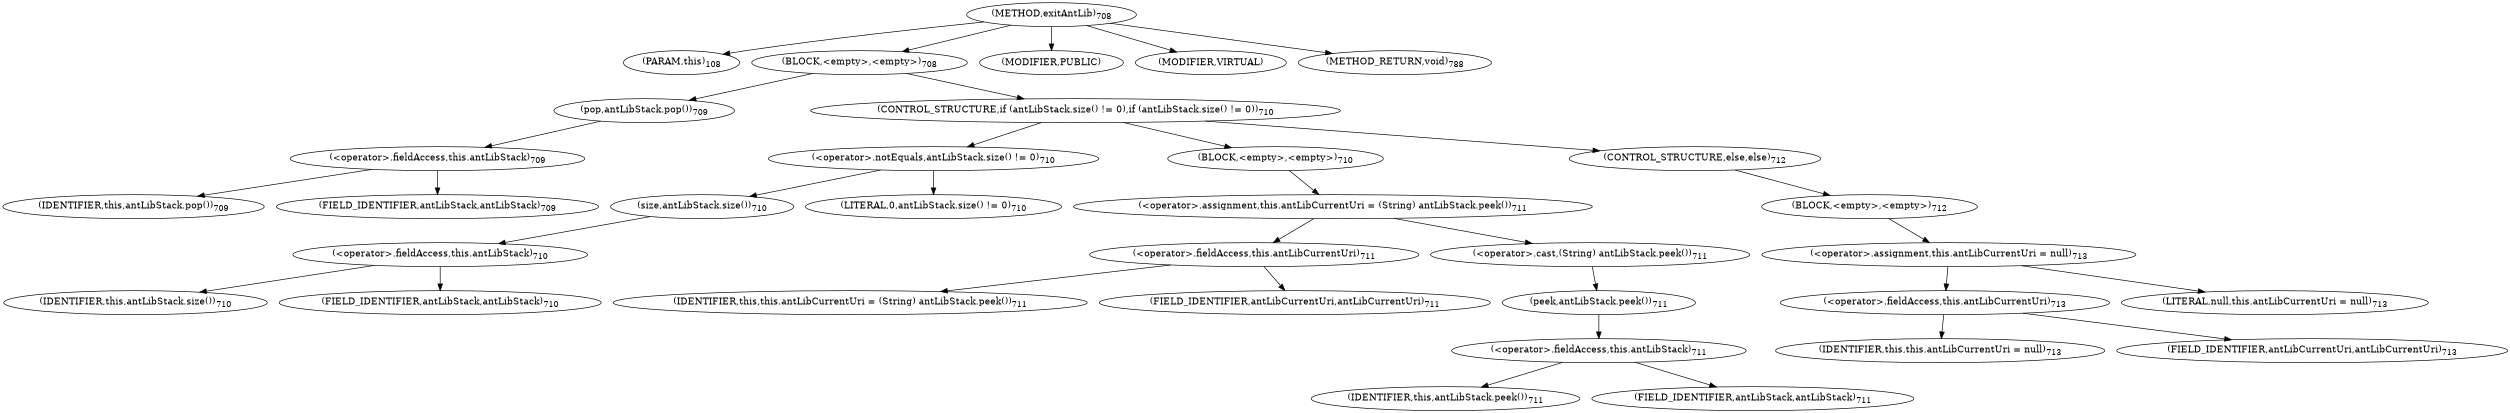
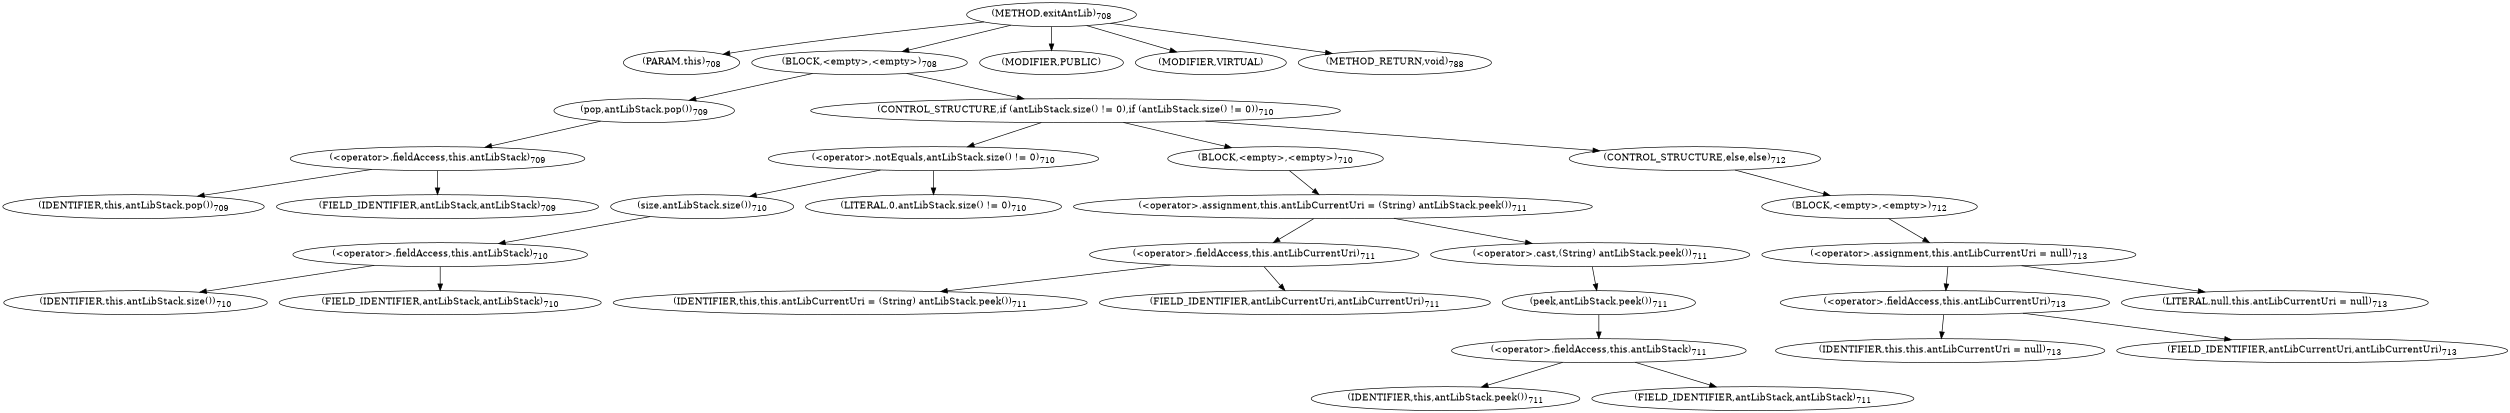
node "(PARAM,this)": text "108" -> "708"
